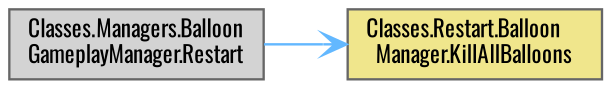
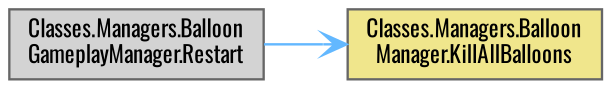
node "Classes.Restart.Balloon Manager.KillAllBalloons": label "Classes.Restart.Balloon Manager.KillAllBalloons" -> "Classes.Managers.Balloon Manager.KillAllBalloons"
